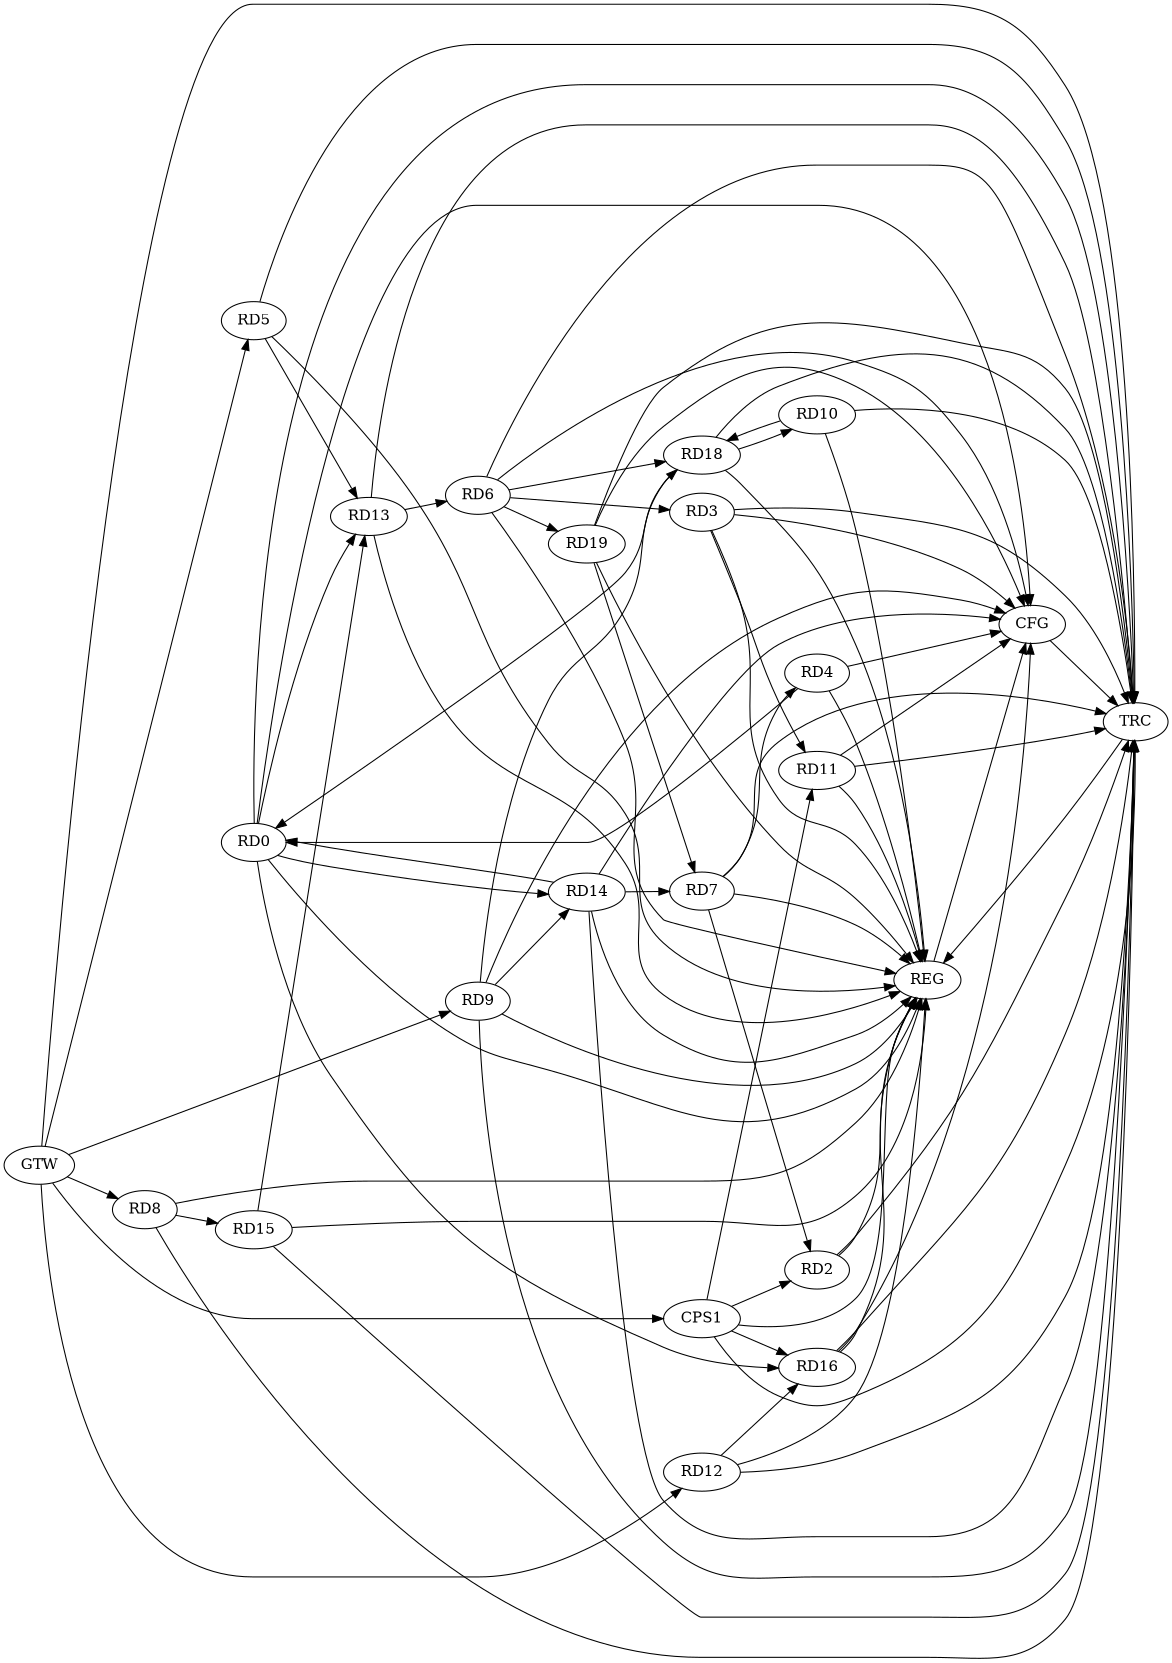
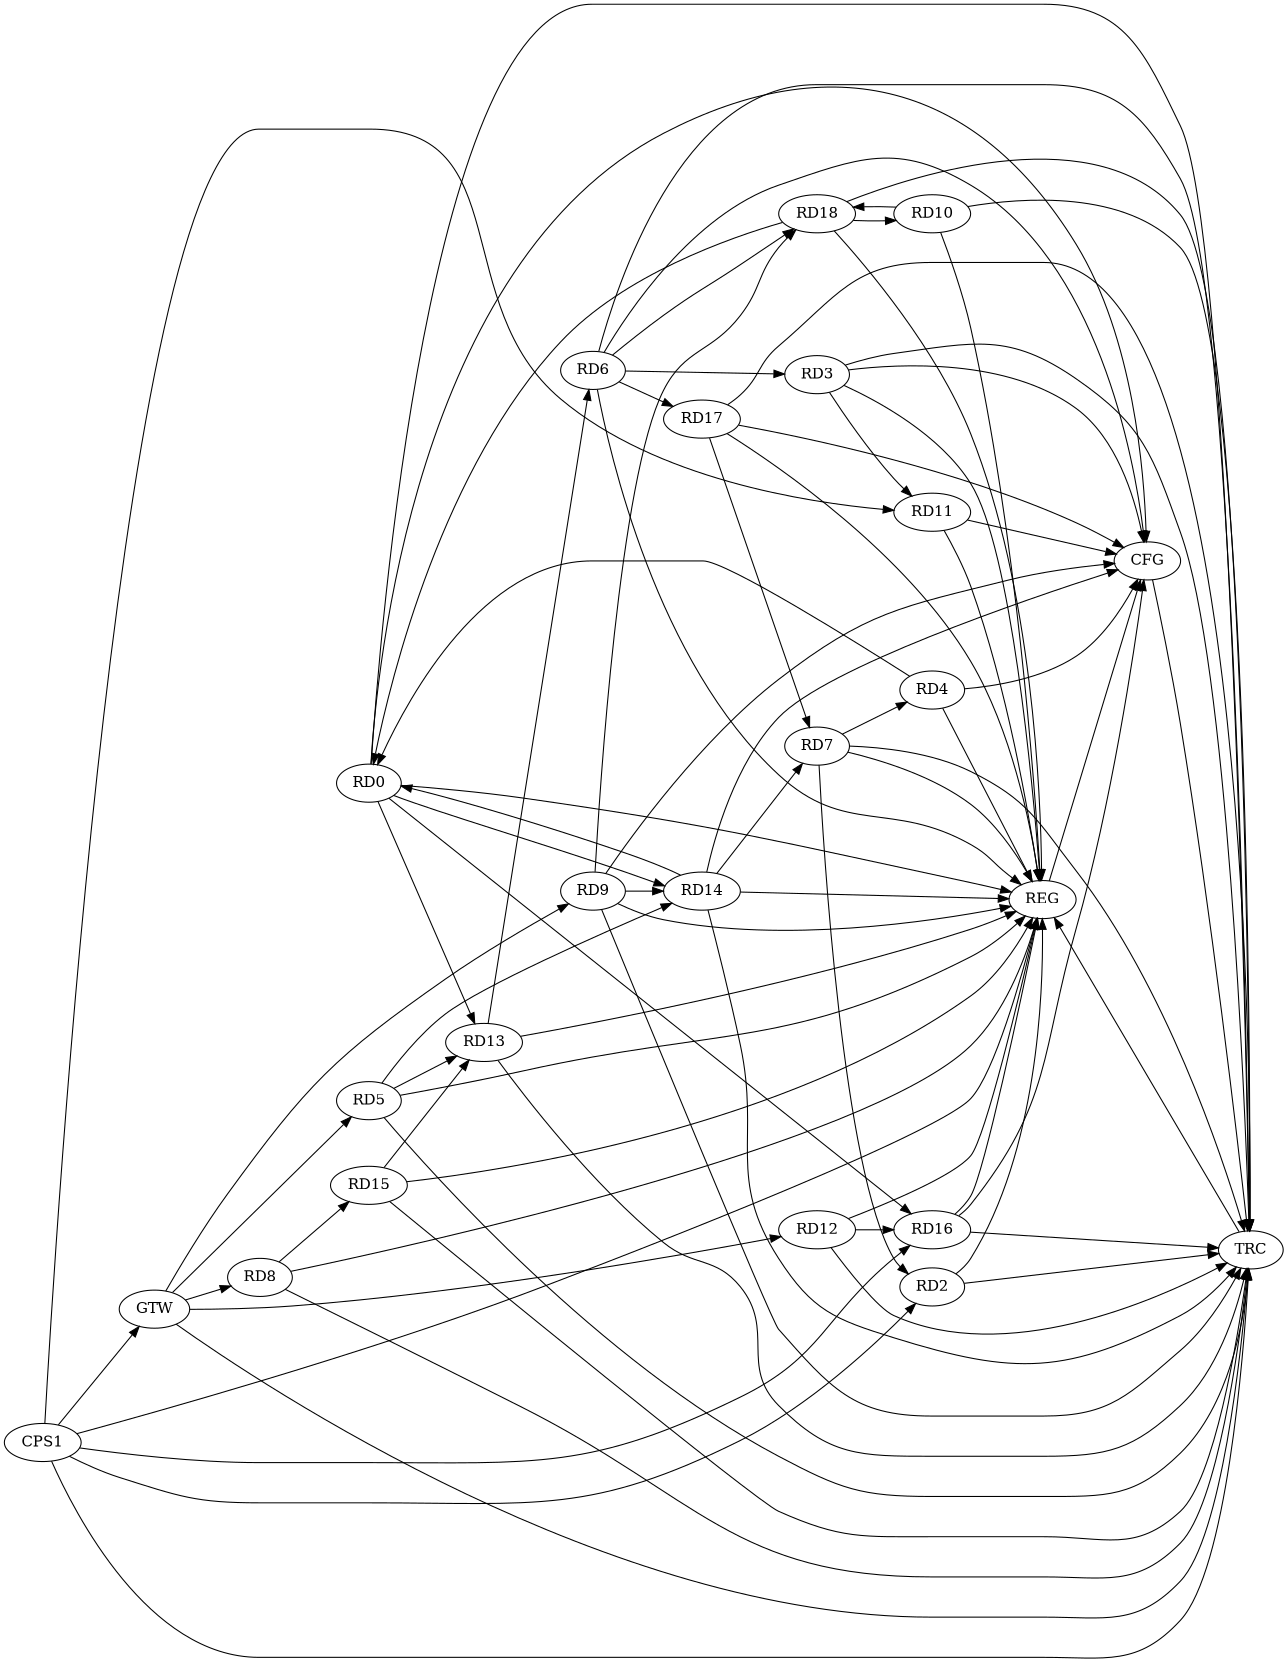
node "RD19": label "RD19" -> "RD17"
edge "RD11" -> "TRC": removed
edge "RD5" -> "RD14": added
edge "GTW" -> "CPS1": reversed
